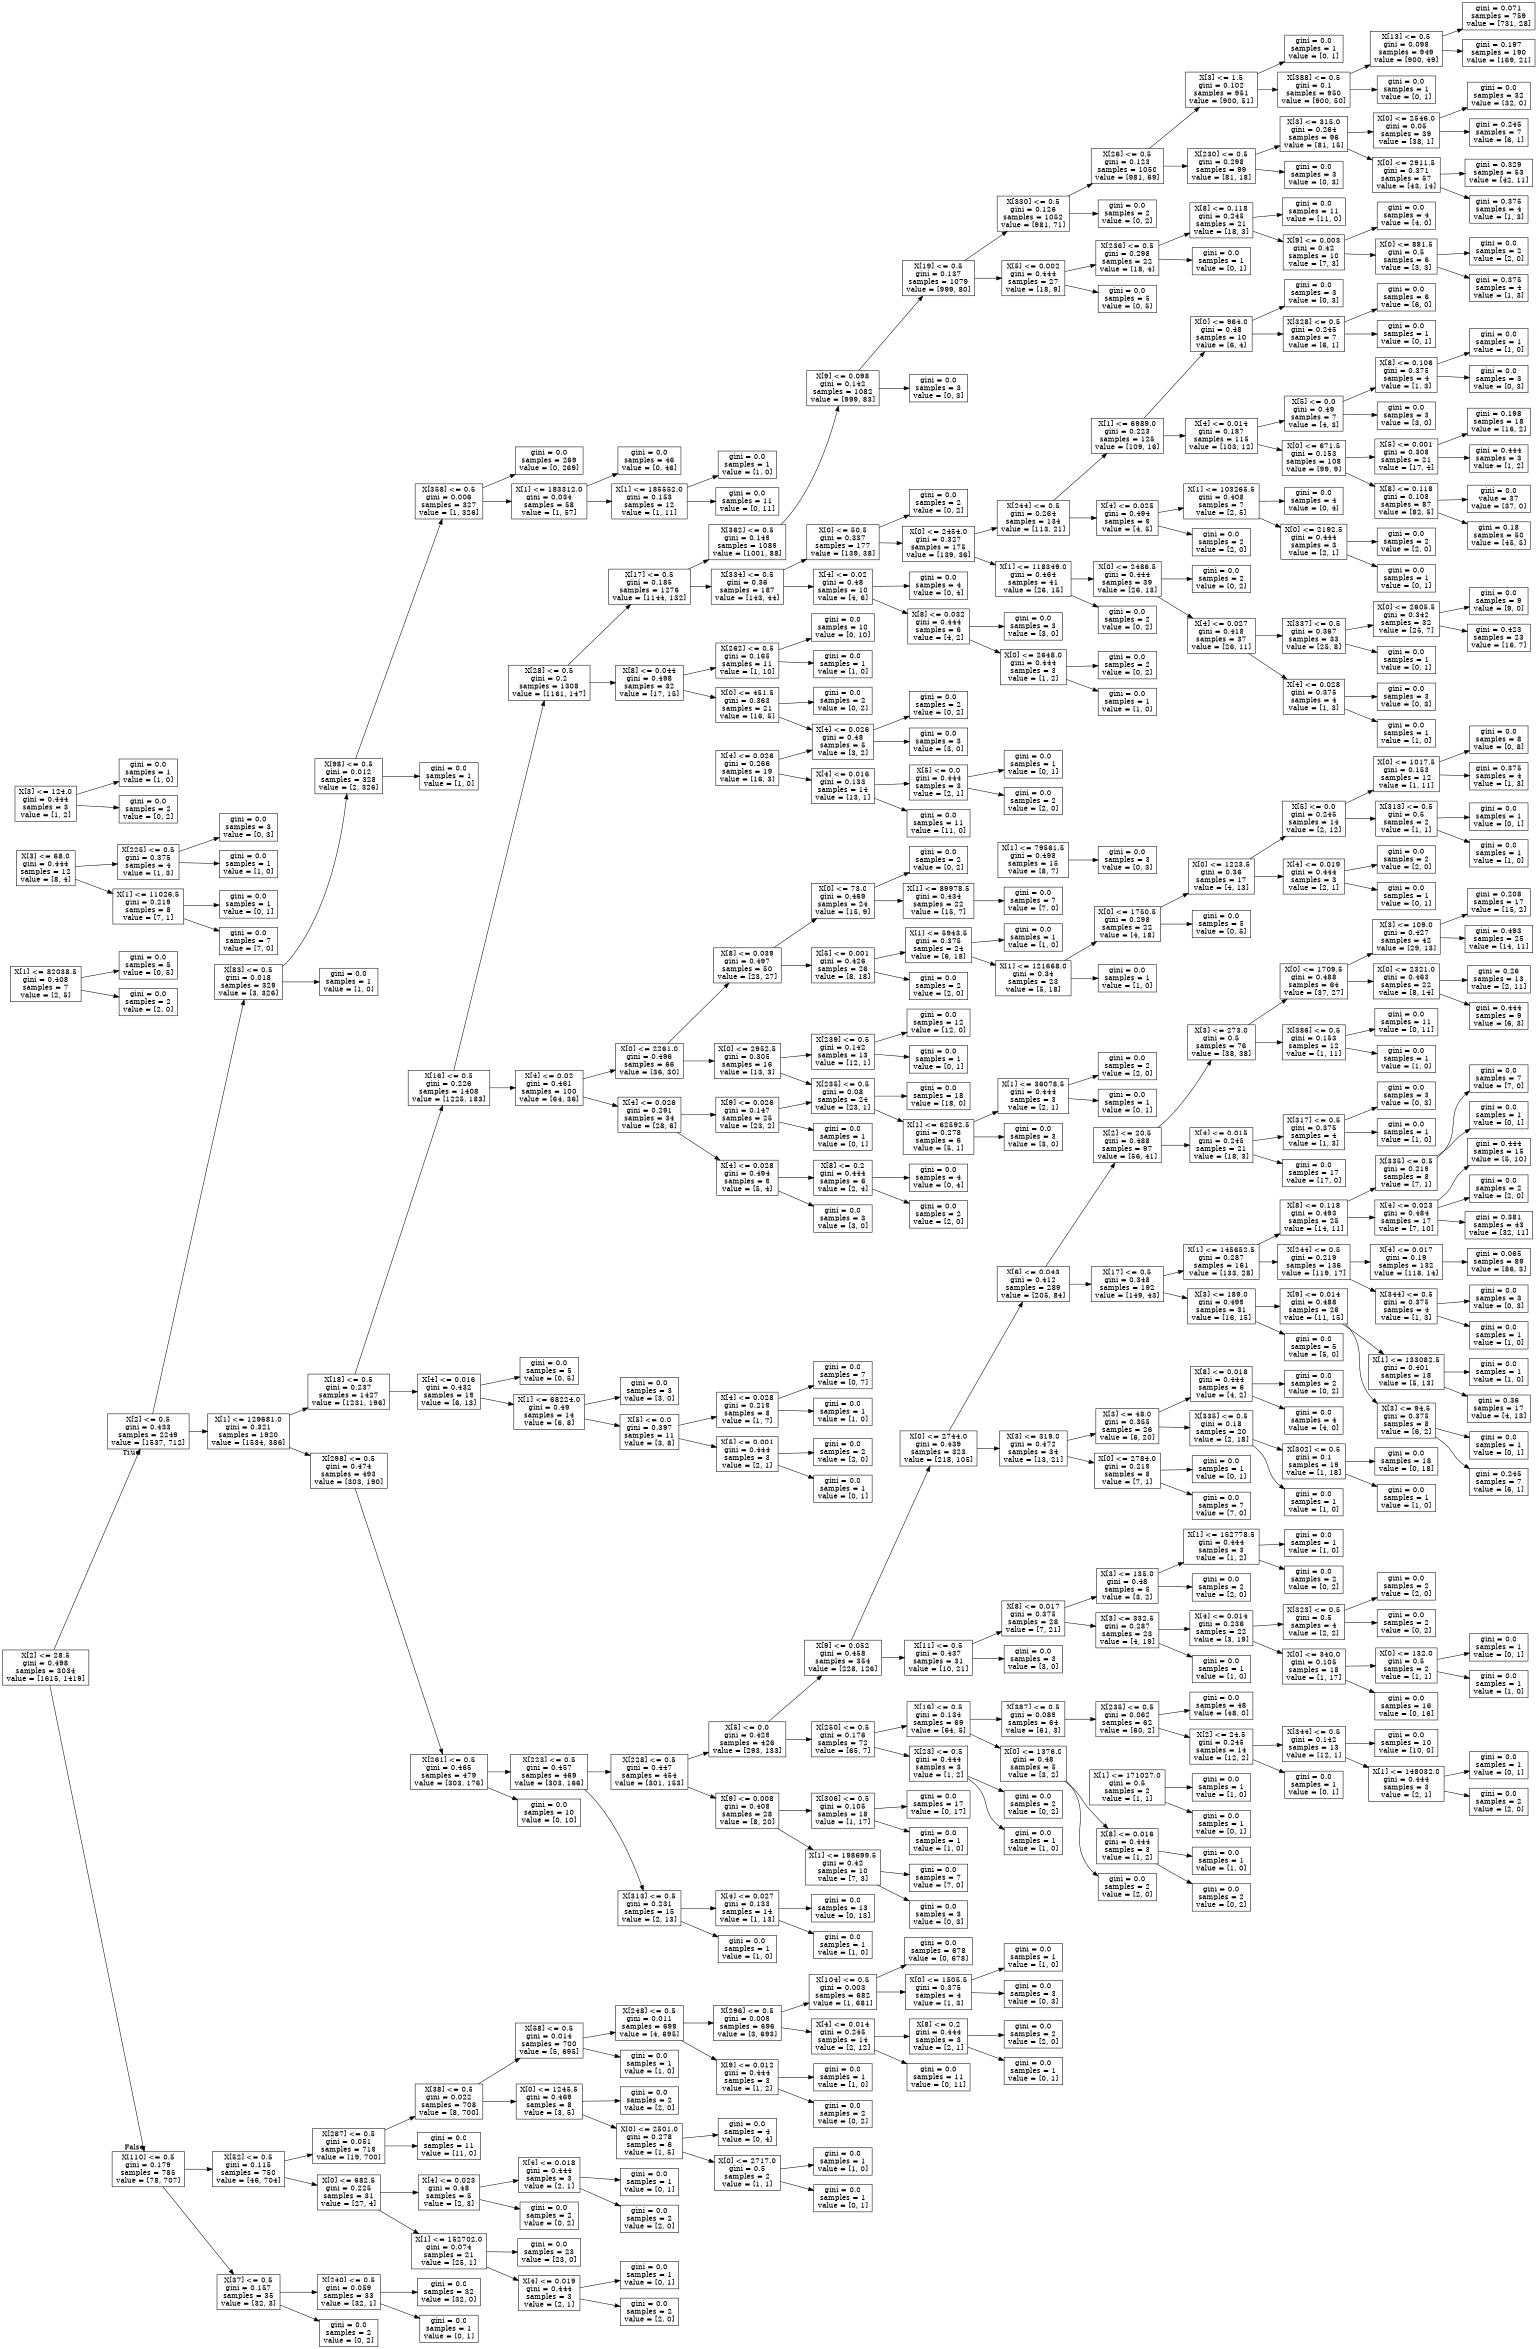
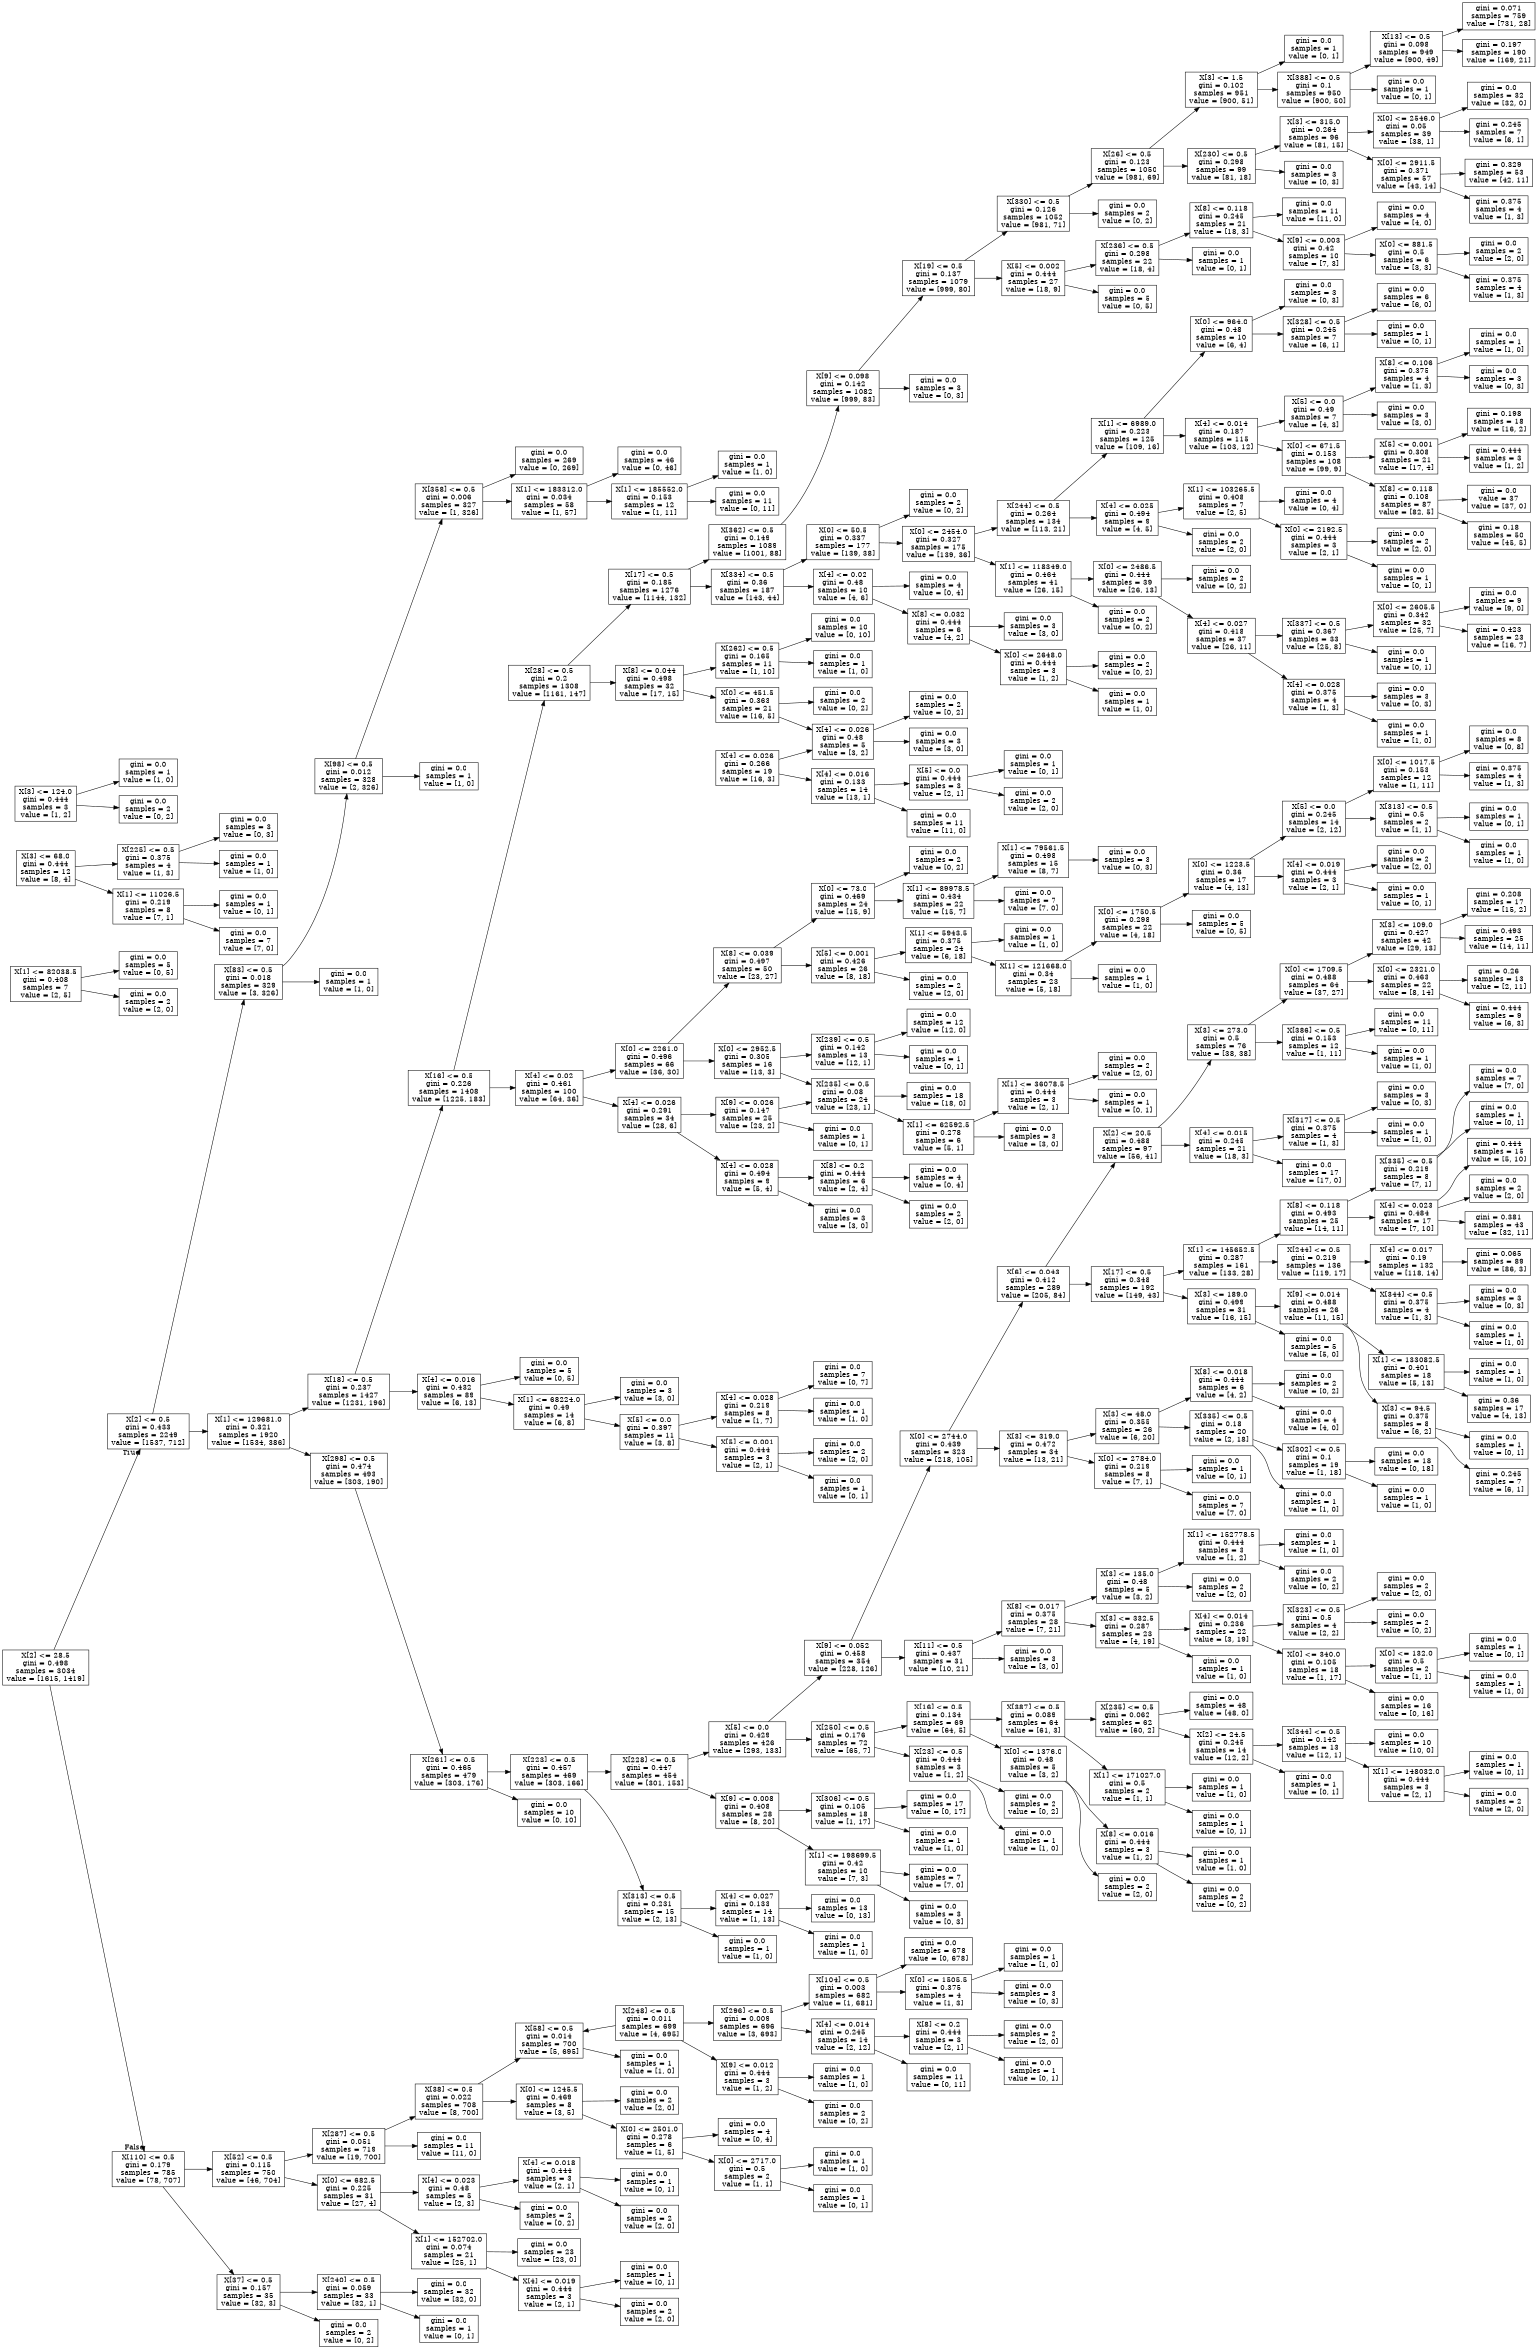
edge "X[1] <= 89978.5 gini = 0.434 samples = 22 value = [15, 7]" -> "X[1] <= 79561.5 gini = 0.498 samples = 15 value = [8, 7]": added
node "X[4] <= 0.016 gini = 0.432 samples = 19 value = [6, 13]": label "X[4] <= 0.016 gini = 0.432 samples = 19 value = [6, 13]" -> "X[4] <= 0.016 gini = 0.432 samples = 89 value = [6, 13]"
edge "X[387] <= 0.5 gini = 0.089 samples = 64 value = [61, 3]" -> "X[1] <= 171027.0 gini = 0.5 samples = 2 value = [1, 1]": added
edge "X[58] <= 0.5 gini = 0.014 samples = 700 value = [5, 695]" -> "X[248] <= 0.5 gini = 0.011 samples = 699 value = [4, 695]": reversed
